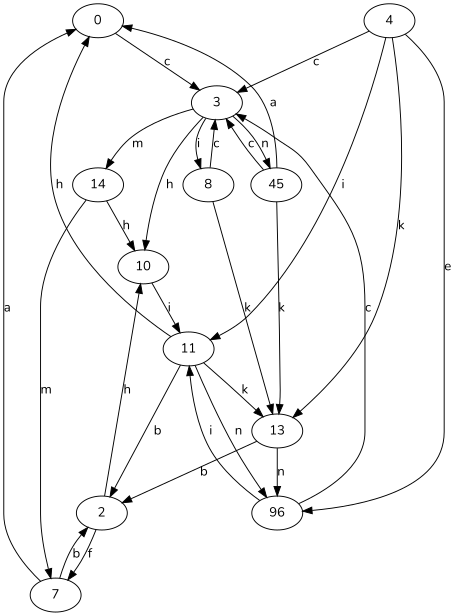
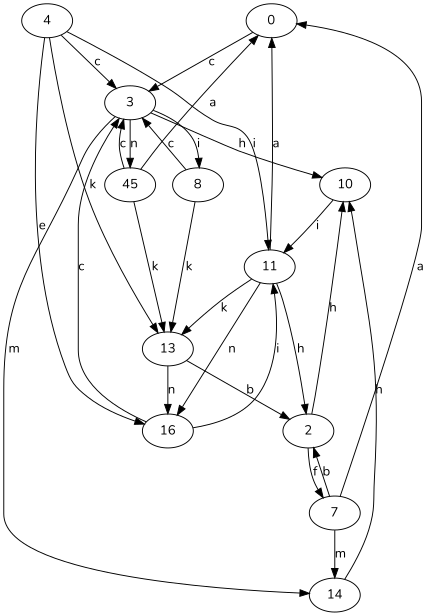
edge "11" -> "0": label "h" -> "a"
edge "14" -> "7": reversed
edge "11" -> "2": label "b" -> "h"
node "96": label "96" -> "16"
